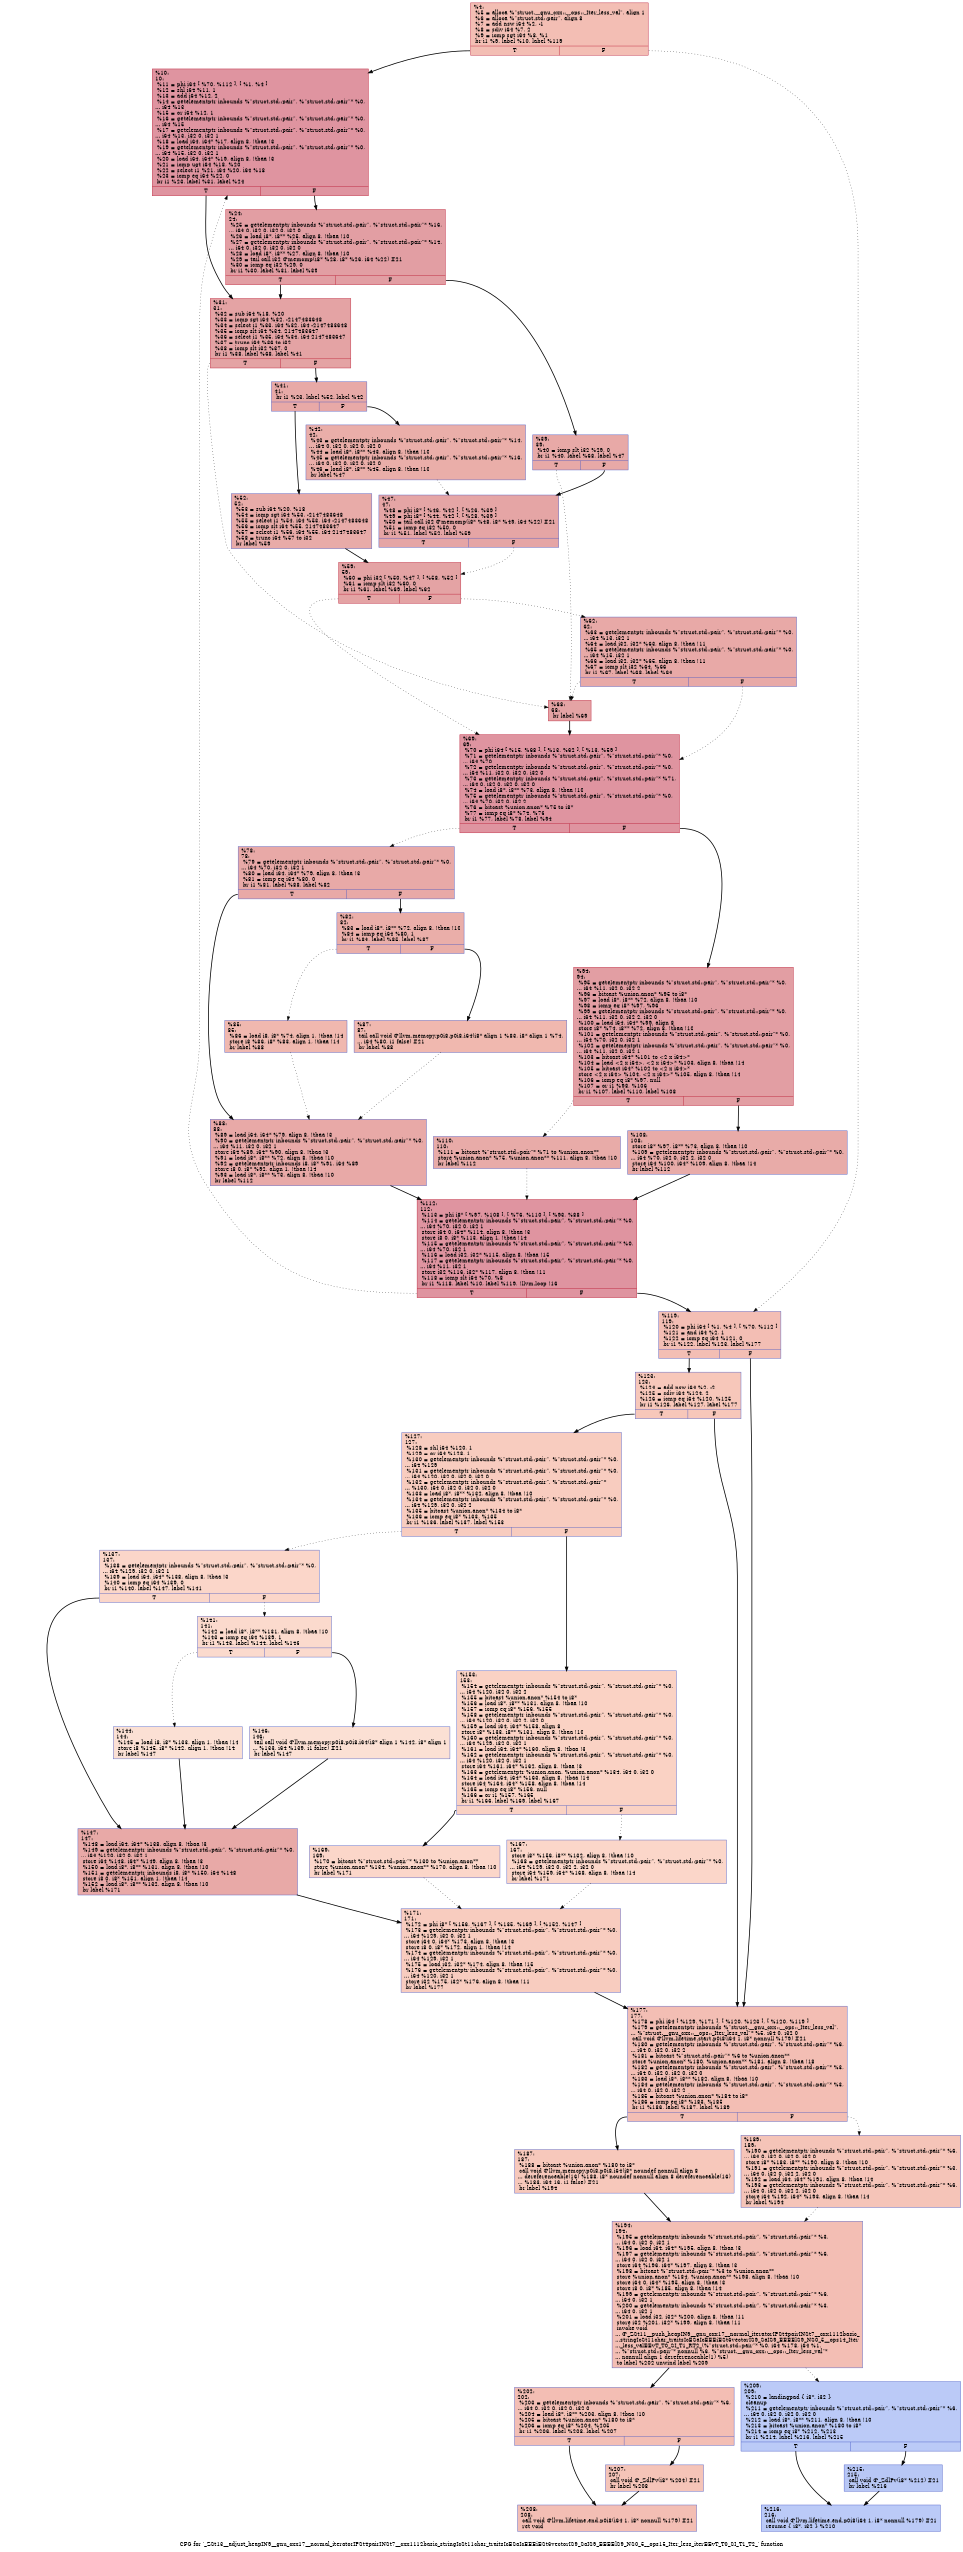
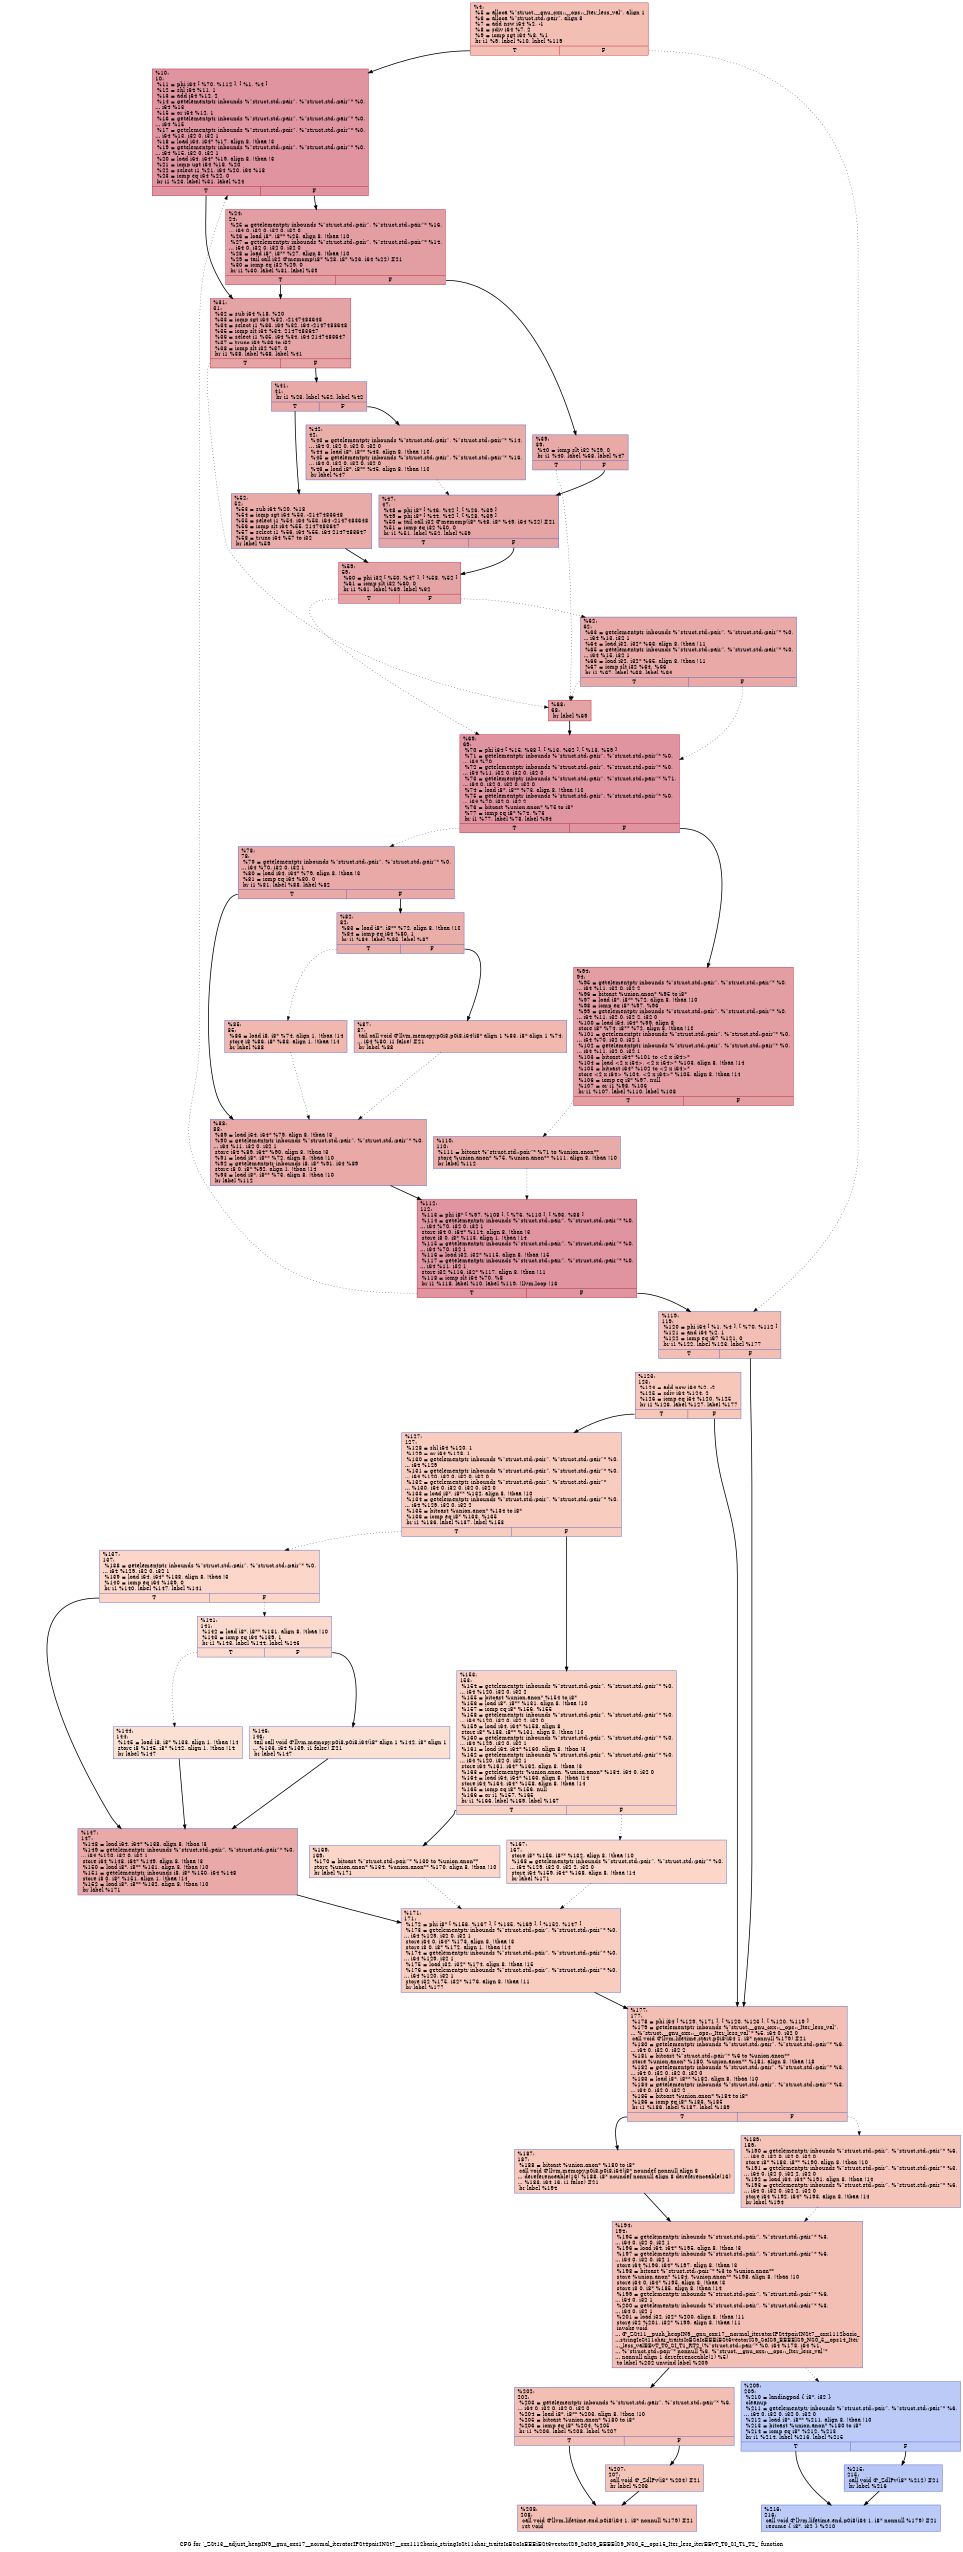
edge "%47:" -> "%59:": style dotted -> bold
node "%108:": removed
node "%119:": text "%122 = icmp eq i64 %121, 0" -> "%122 = icmp eq i67 %121, 0"
edge "%119:" -> "%123:": removed
